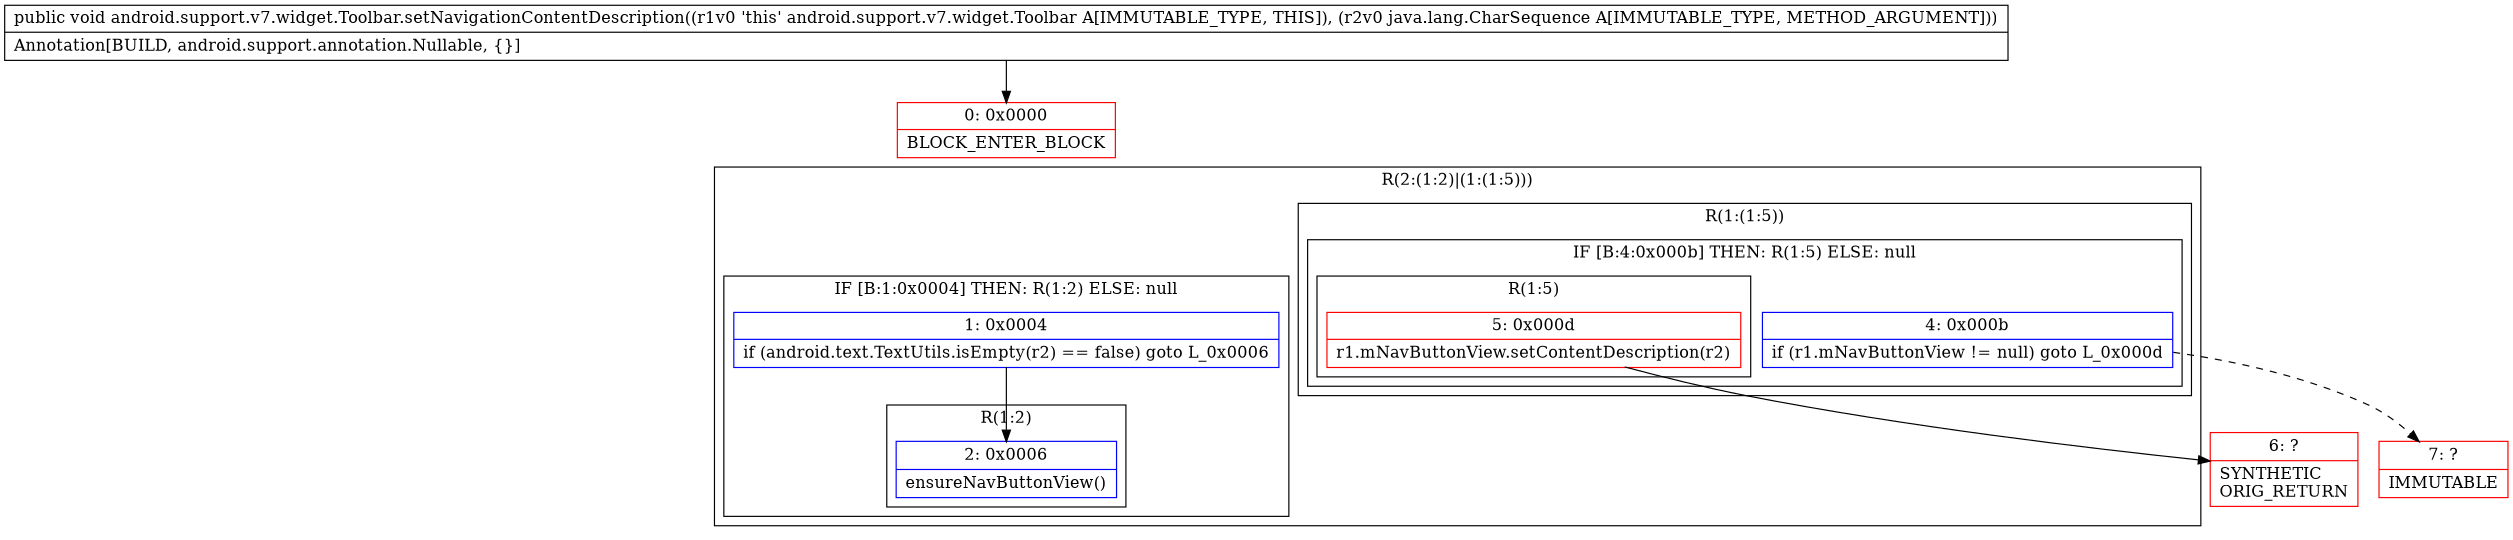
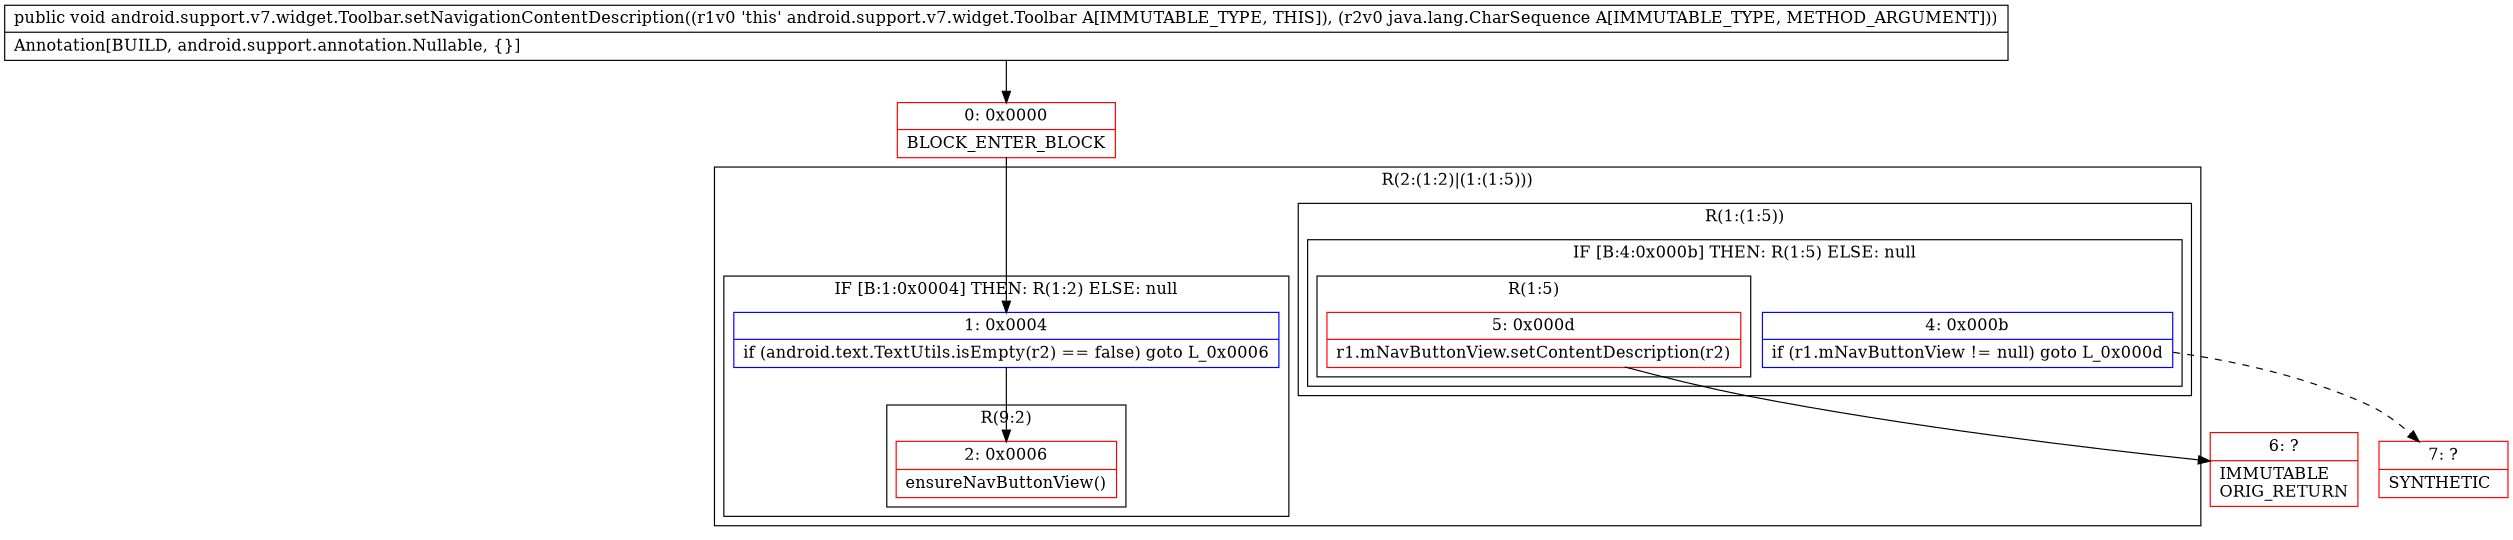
edge "0: 0x0000" -> "1: 0x0004": added
cluster "R(1:2)": label "R(1:2)" -> "R(9:2)"
node "2: 0x0006": color blue -> red
node "6: ?": text "SYNTHETIC" -> "IMMUTABLE"
node "7: ?": text "IMMUTABLE" -> "SYNTHETIC"
